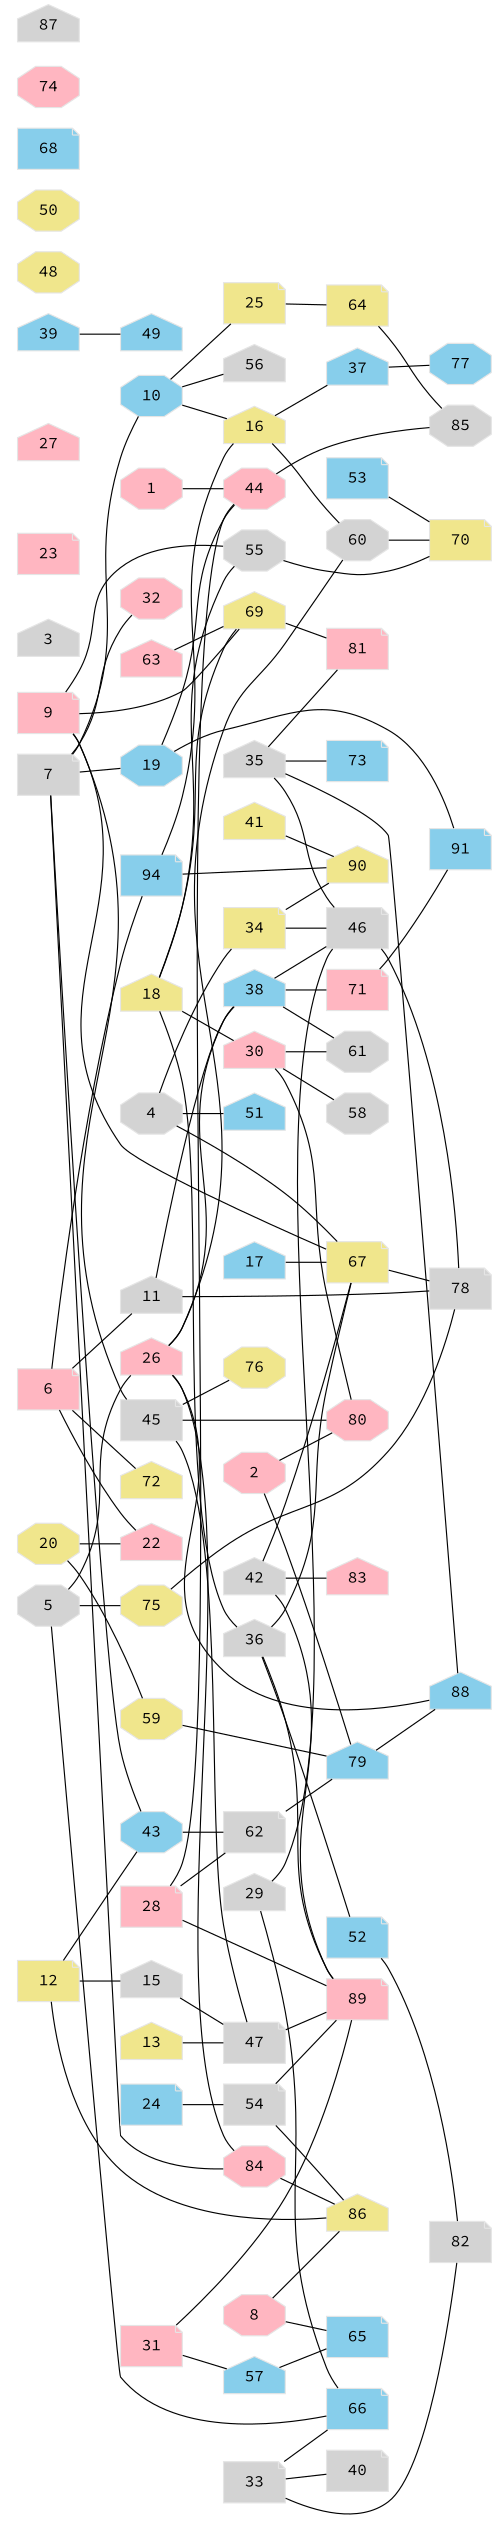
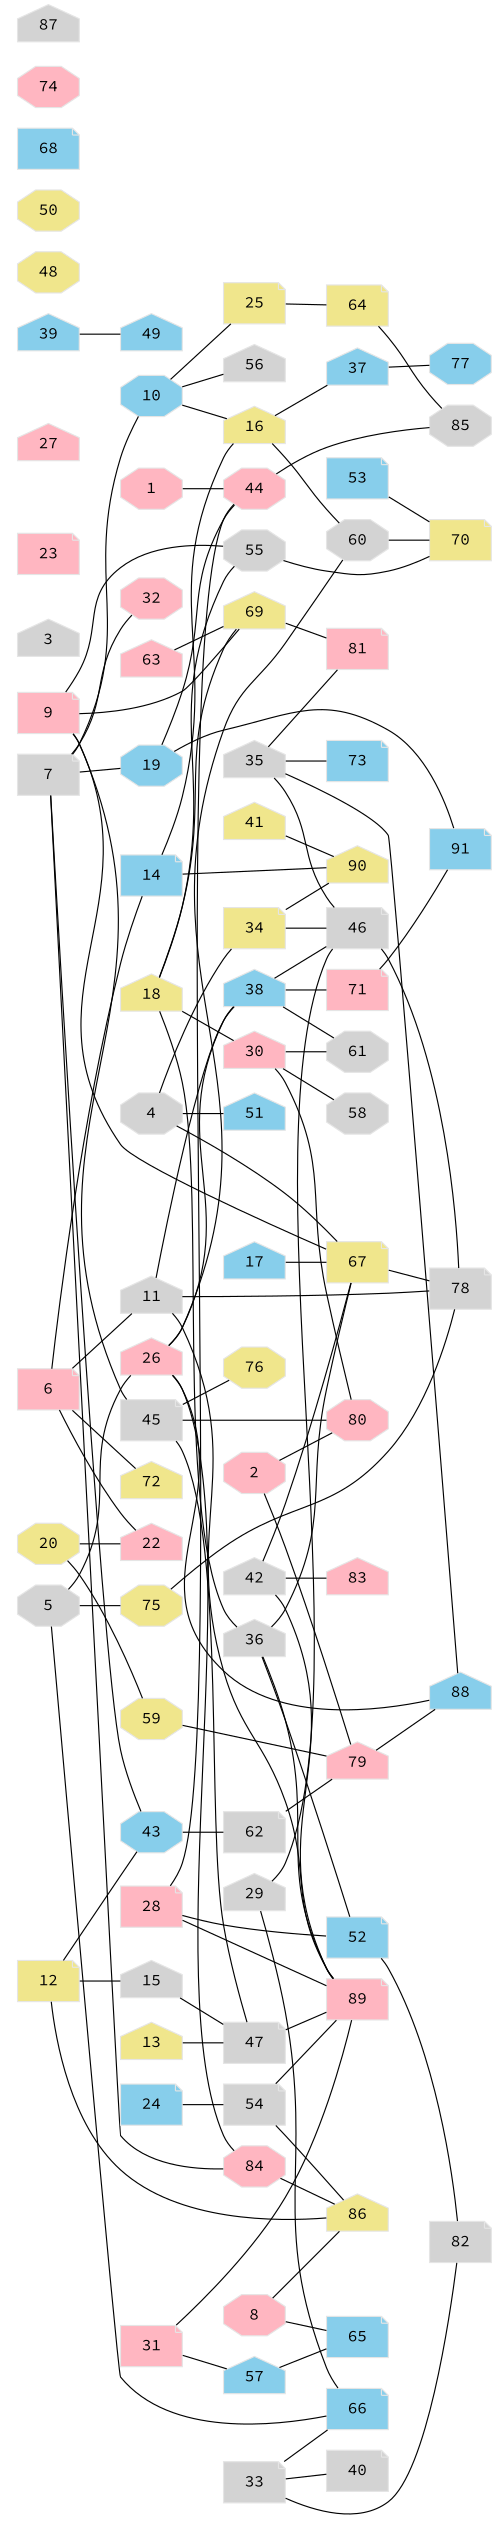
node "94": label "94" -> "14"
edge "11" -- "89": added
node "79": fillcolor skyblue -> lightpink
edge "62" -- "28": now "52" -- "28"
